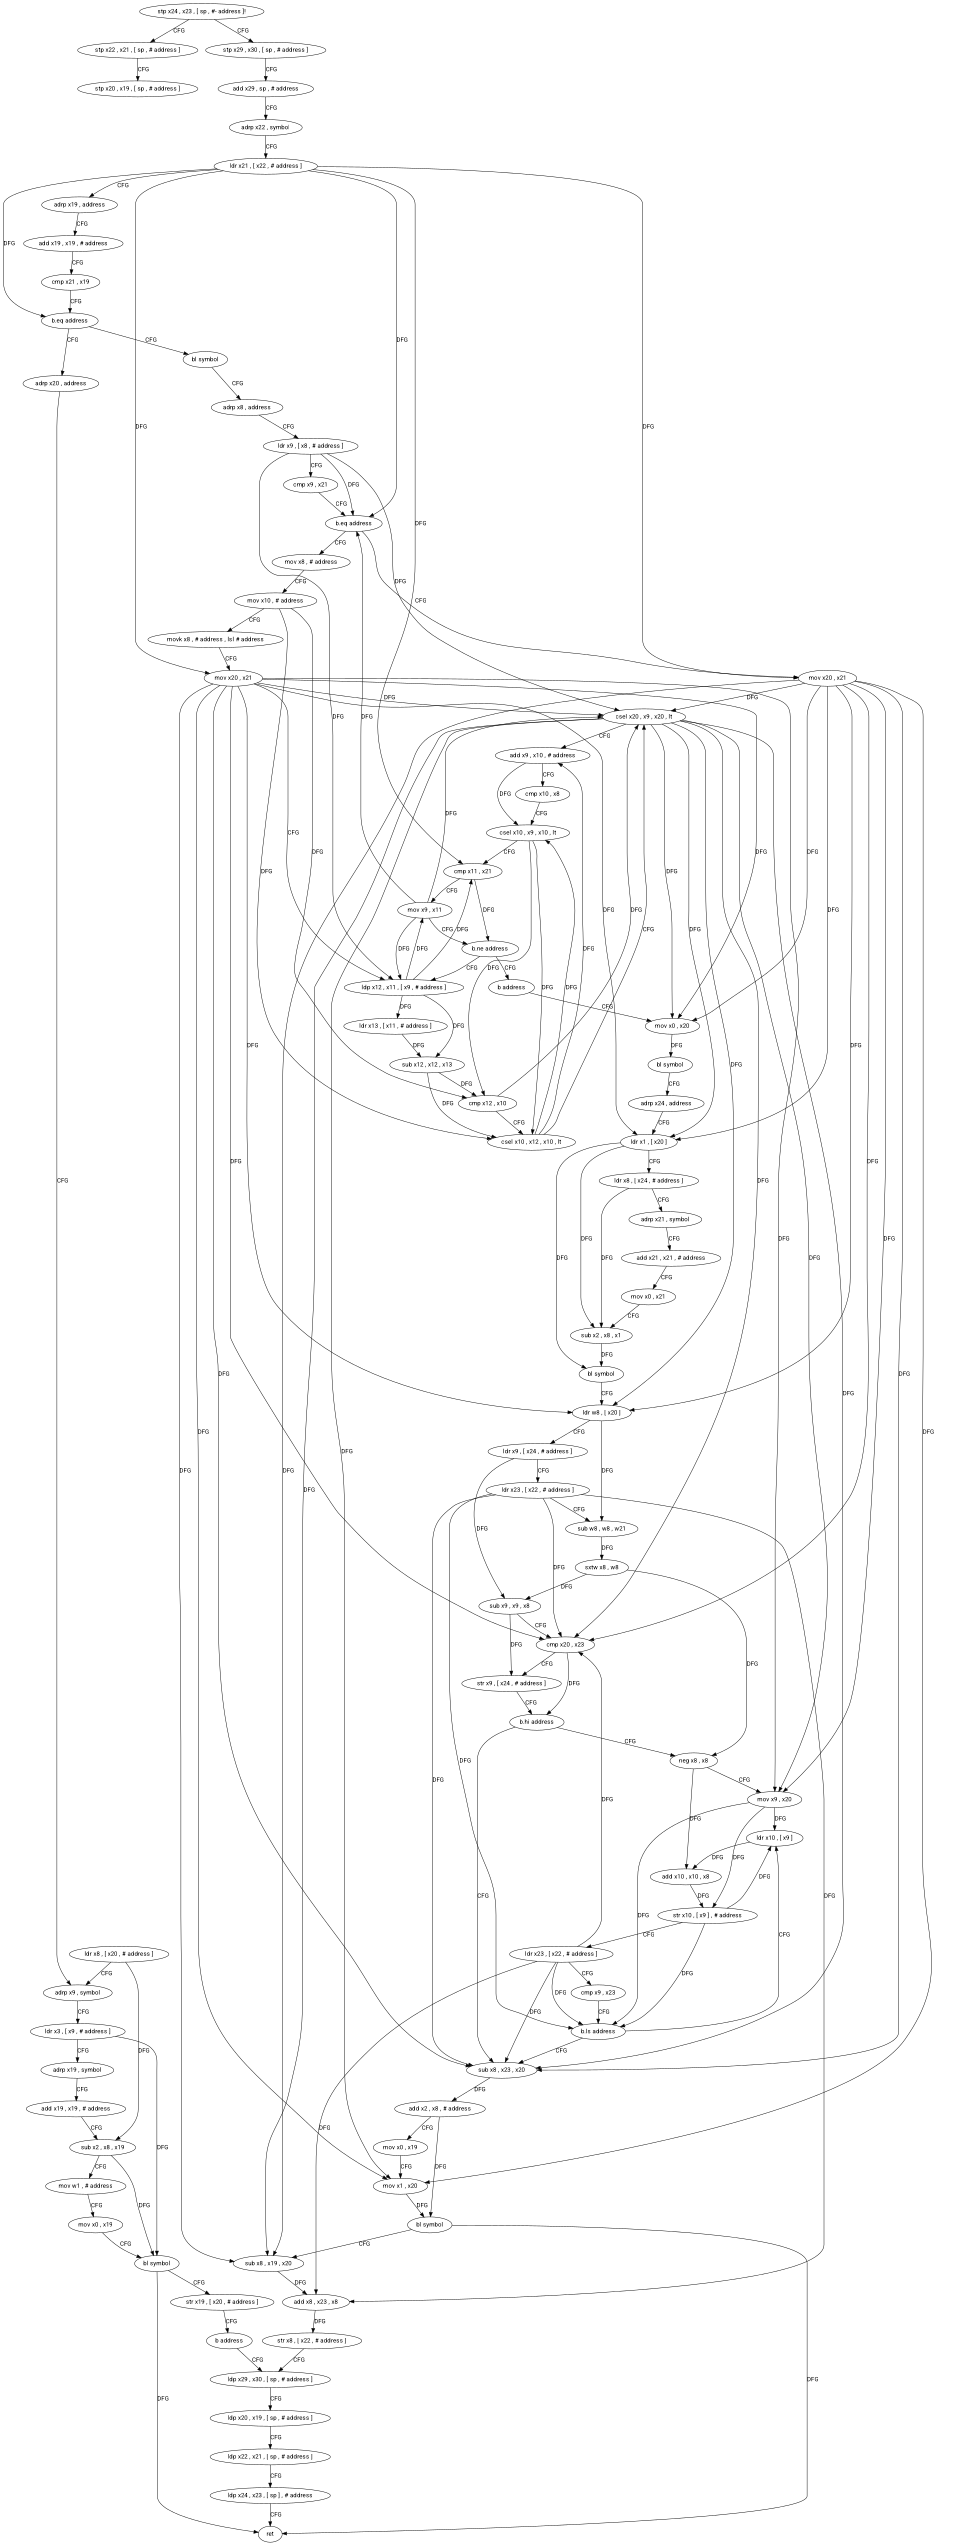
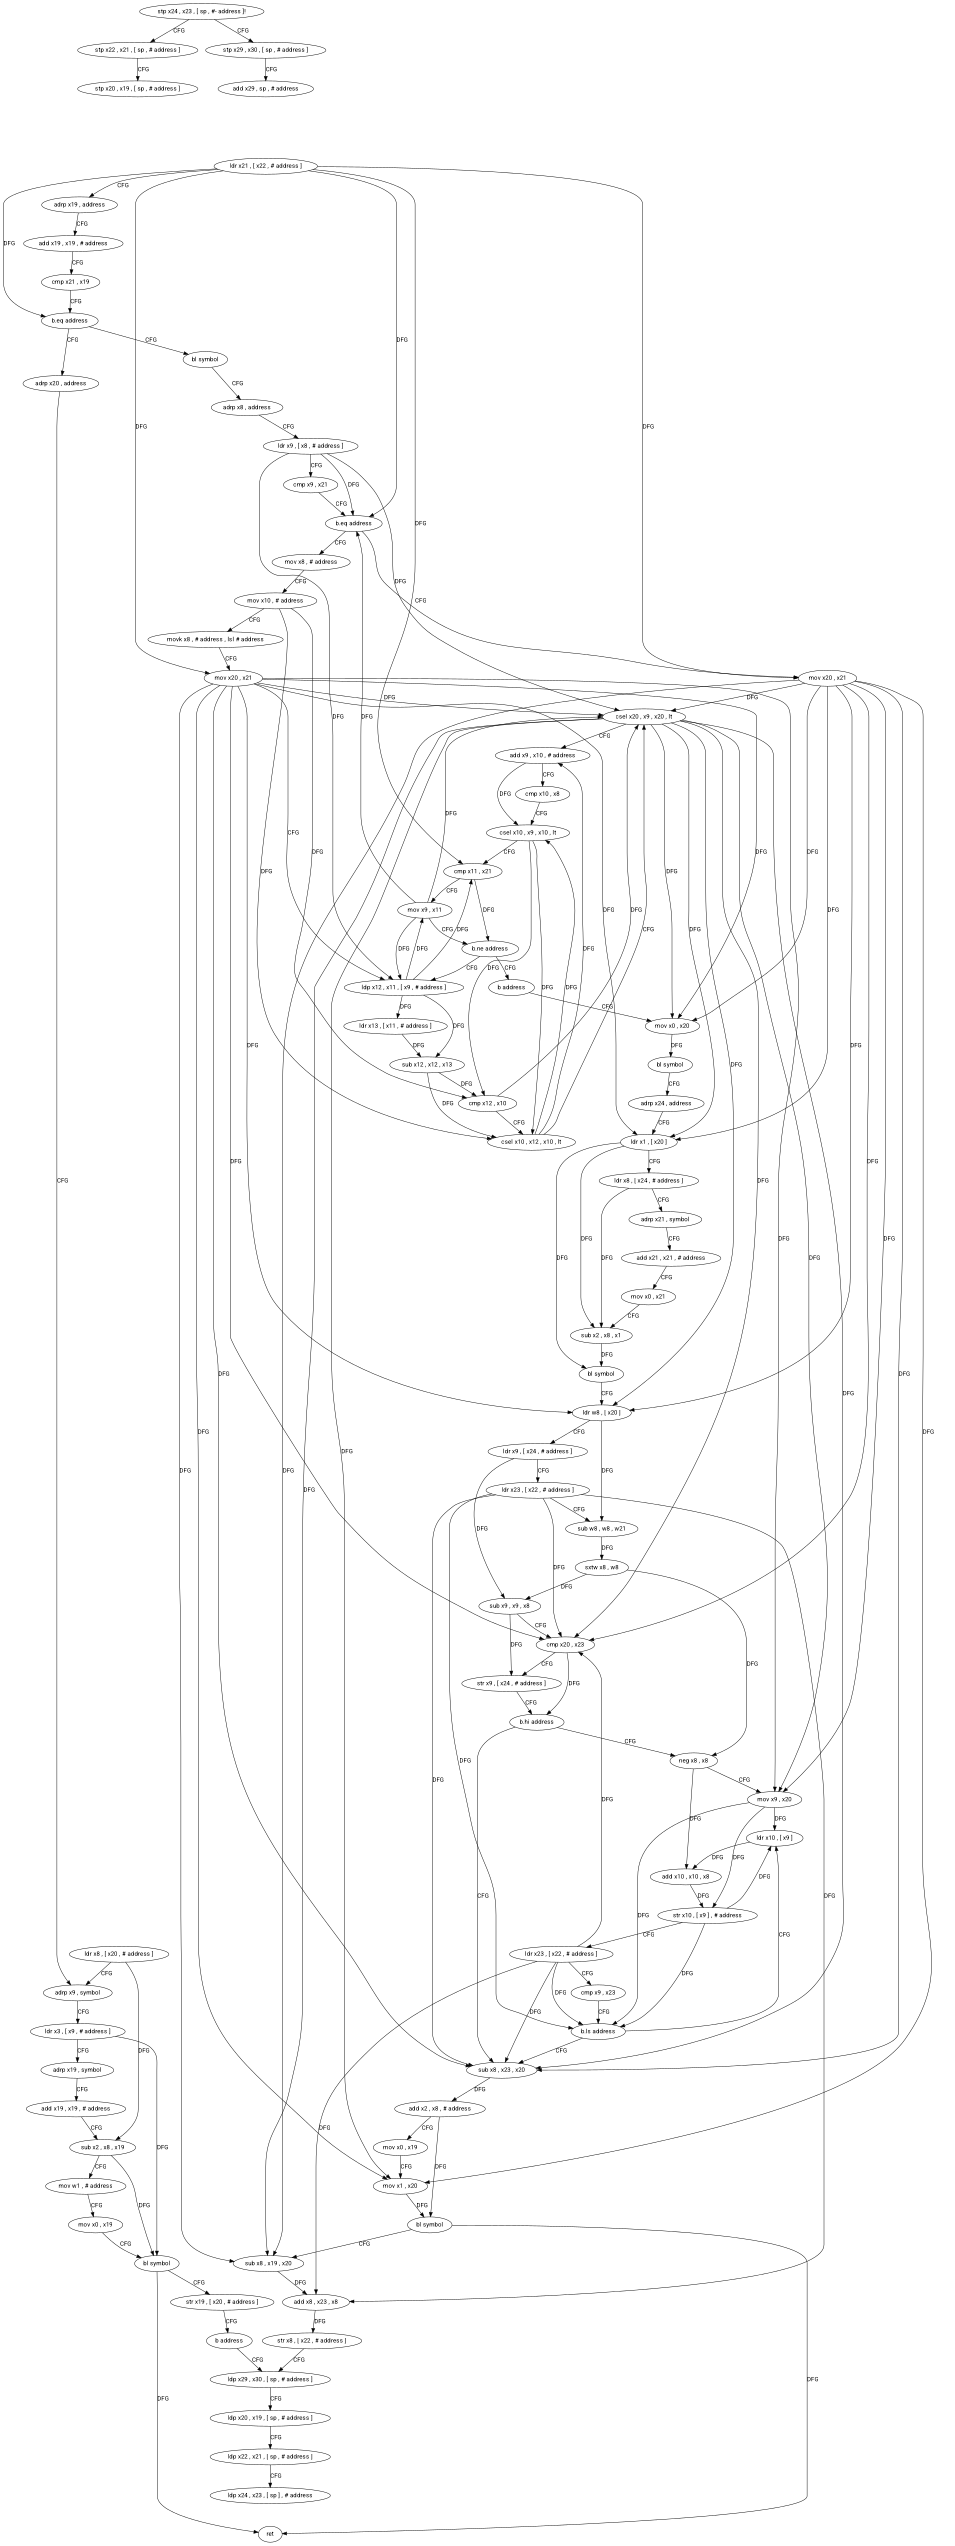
node "adrp x22 , symbol": removed
edge "ldp x24 , x23 , [ sp ] , # address" -> "ret": removed, label "CFG"
